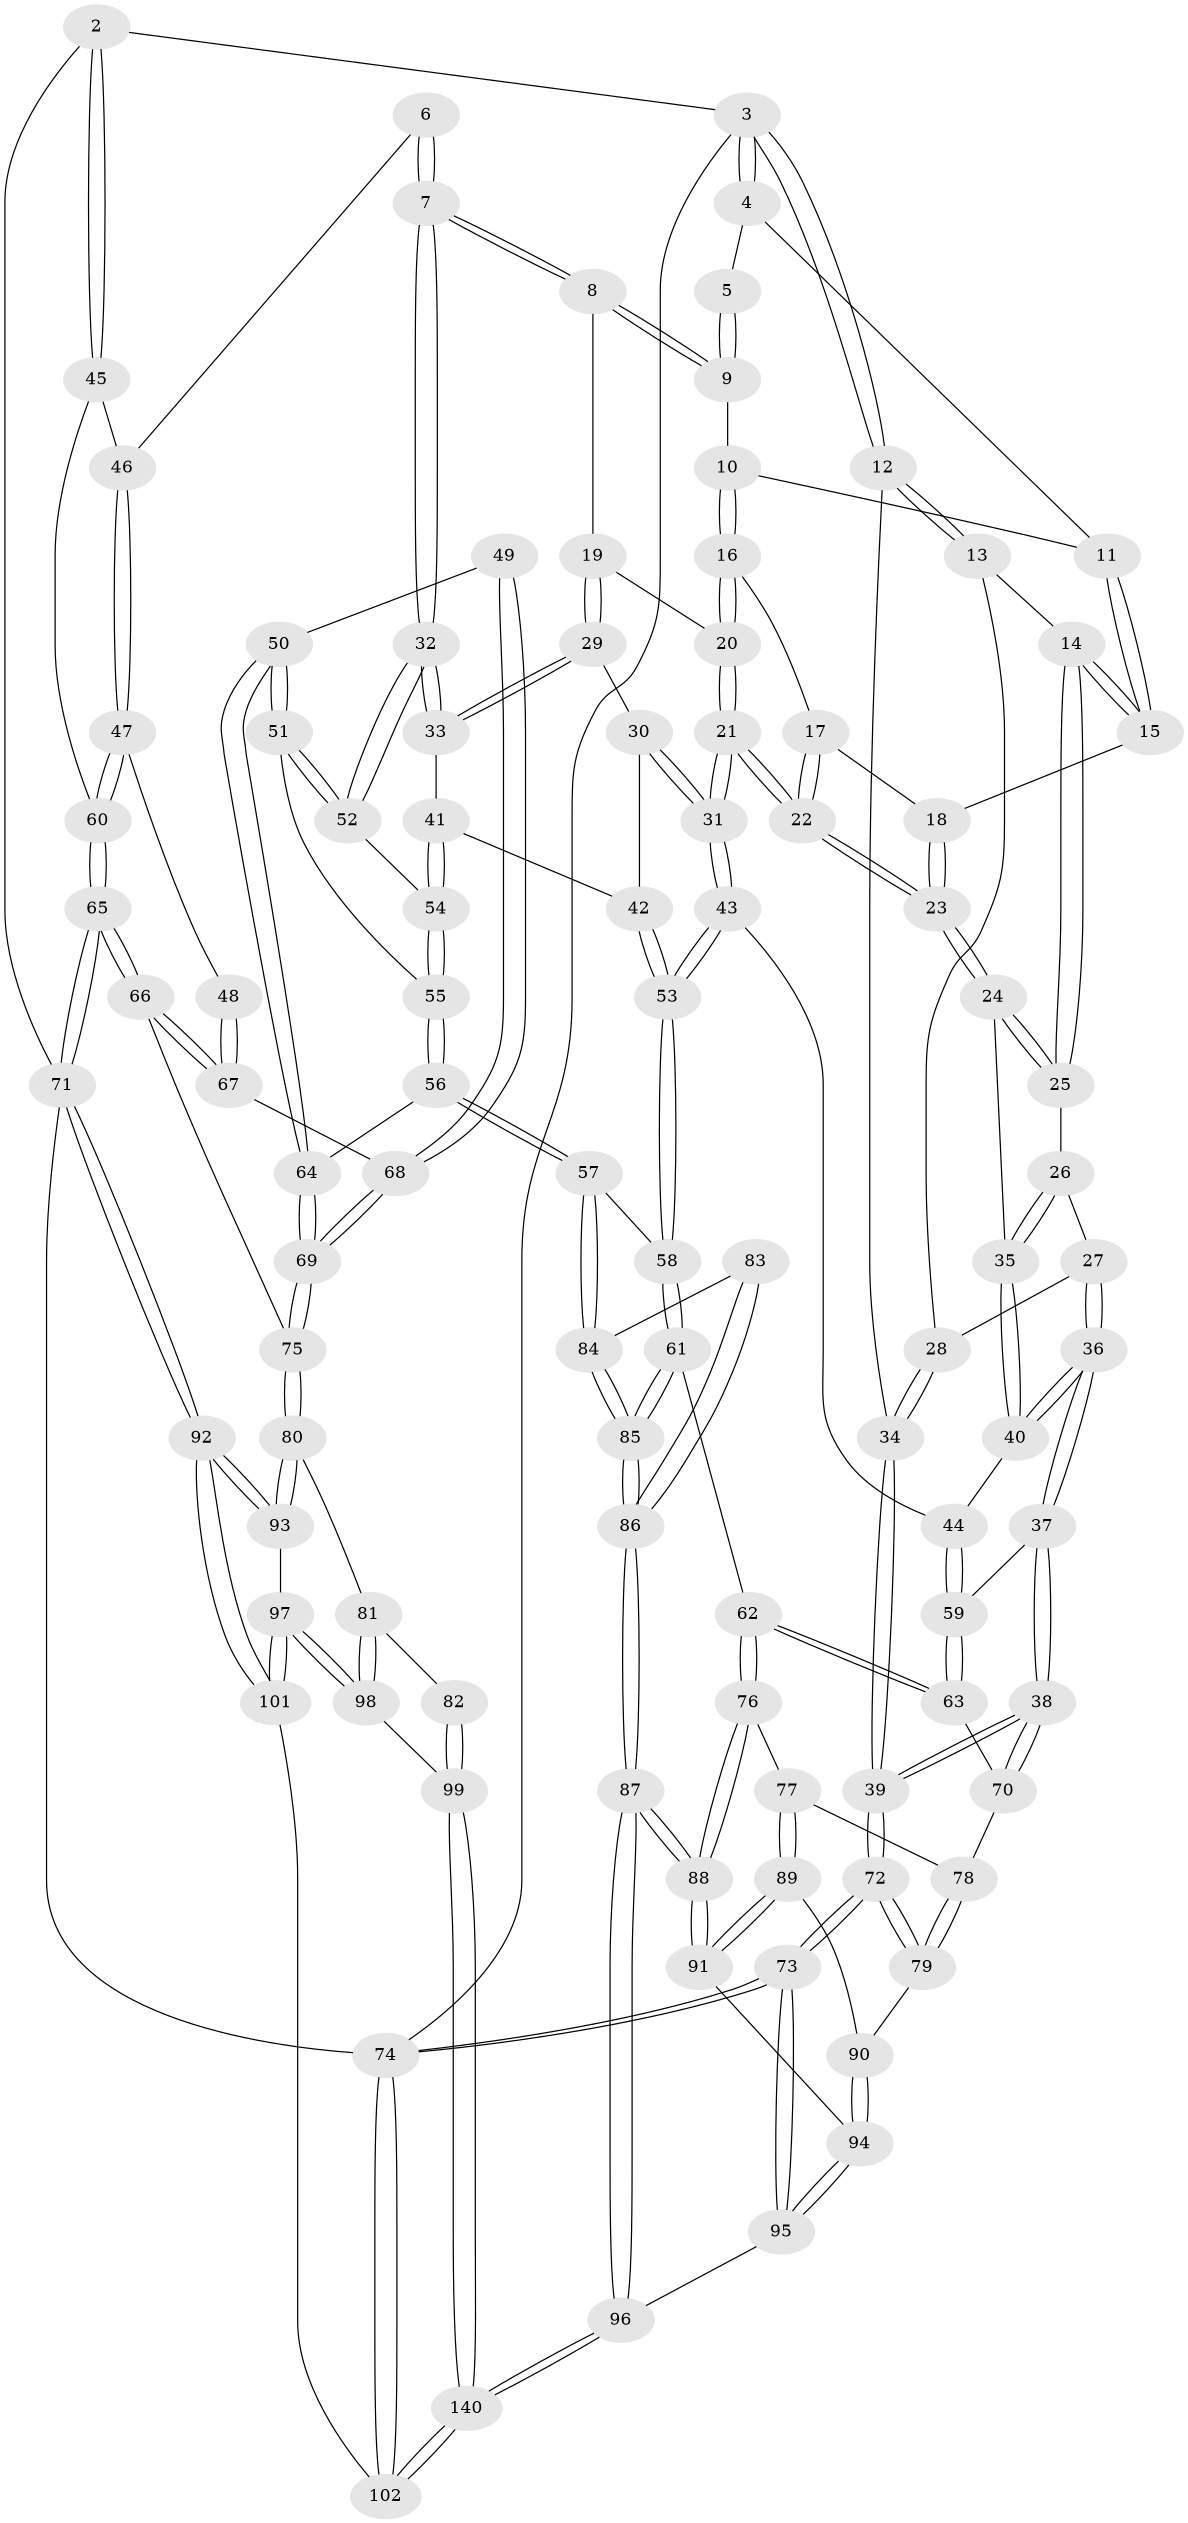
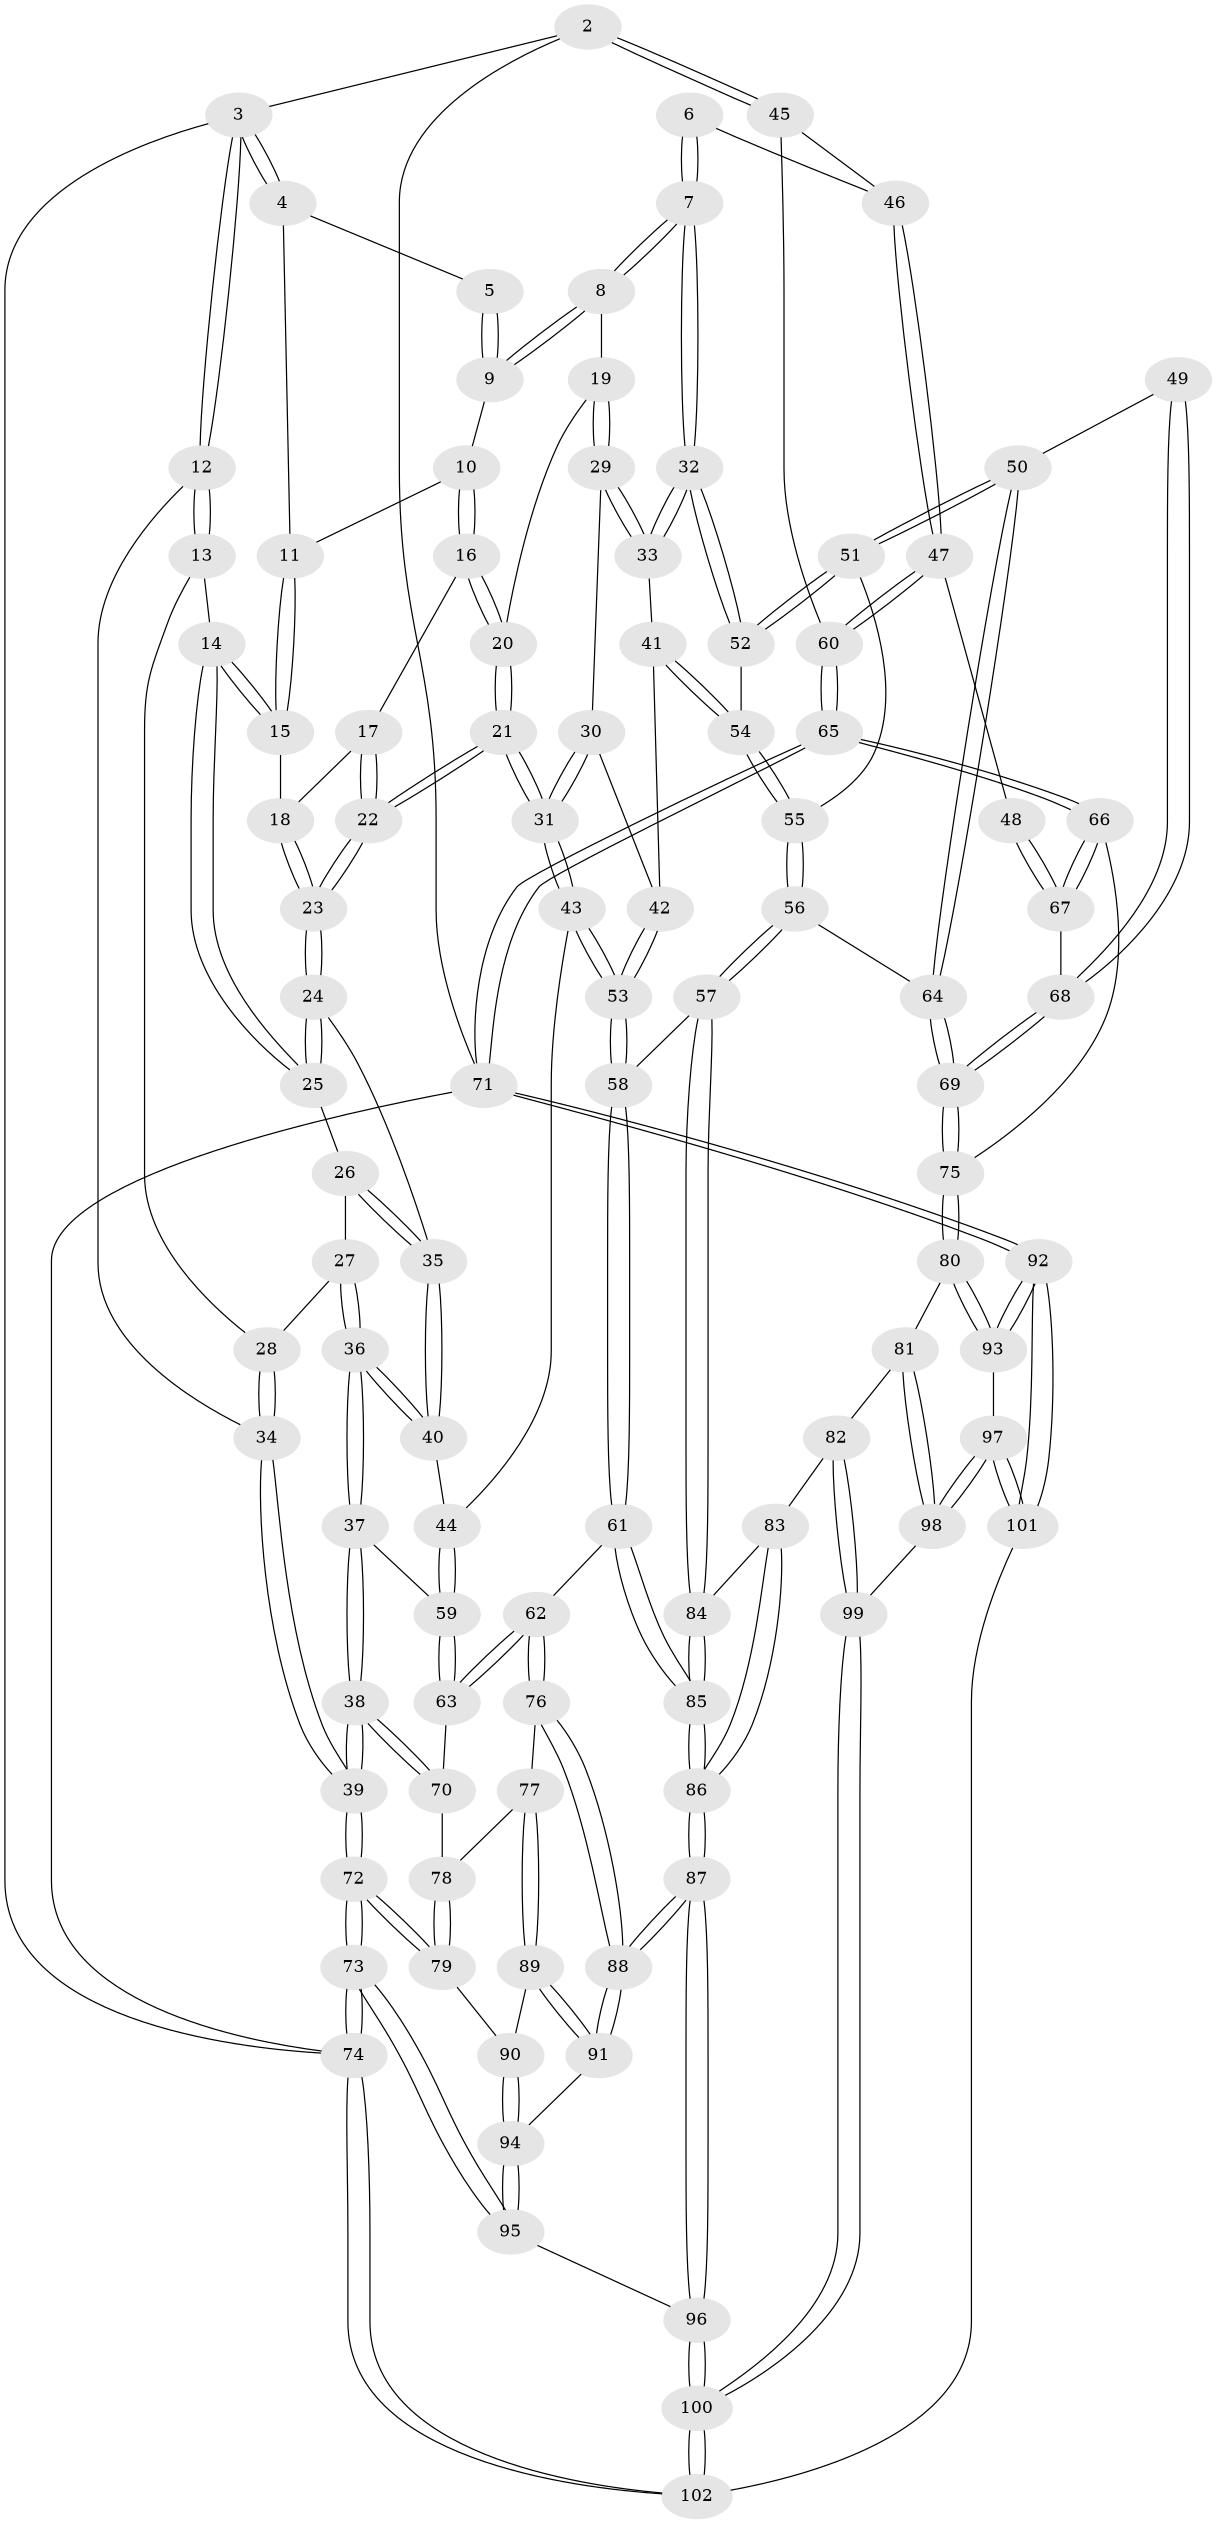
edge "82" -- "83": added
node "140": label "140" -> "100"
